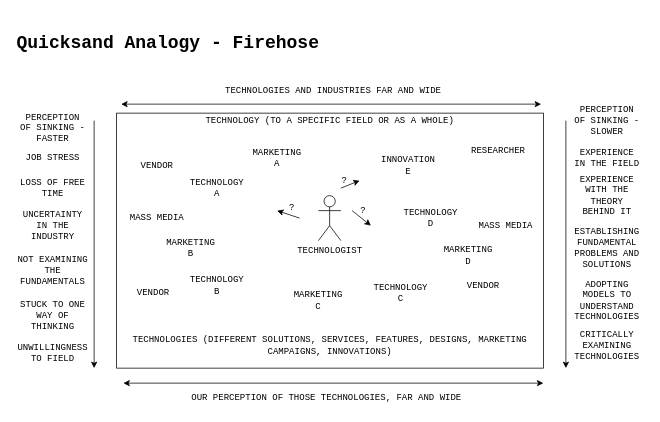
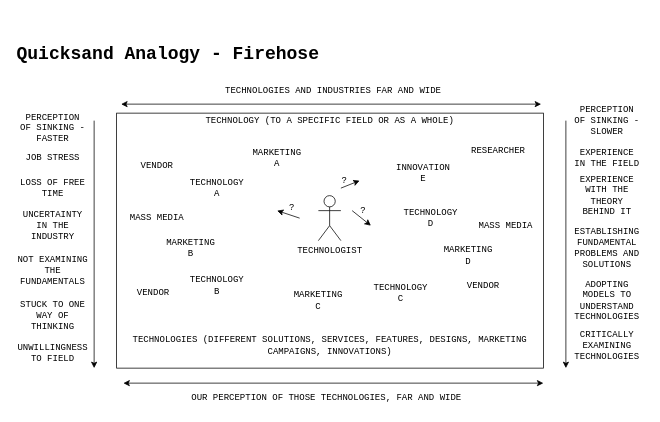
node "Quicksand Analogy - Firehose": moved (330, 38) -> (330, 49)
node "INNOVATION E": moved (408, 165) -> (423, 173)
